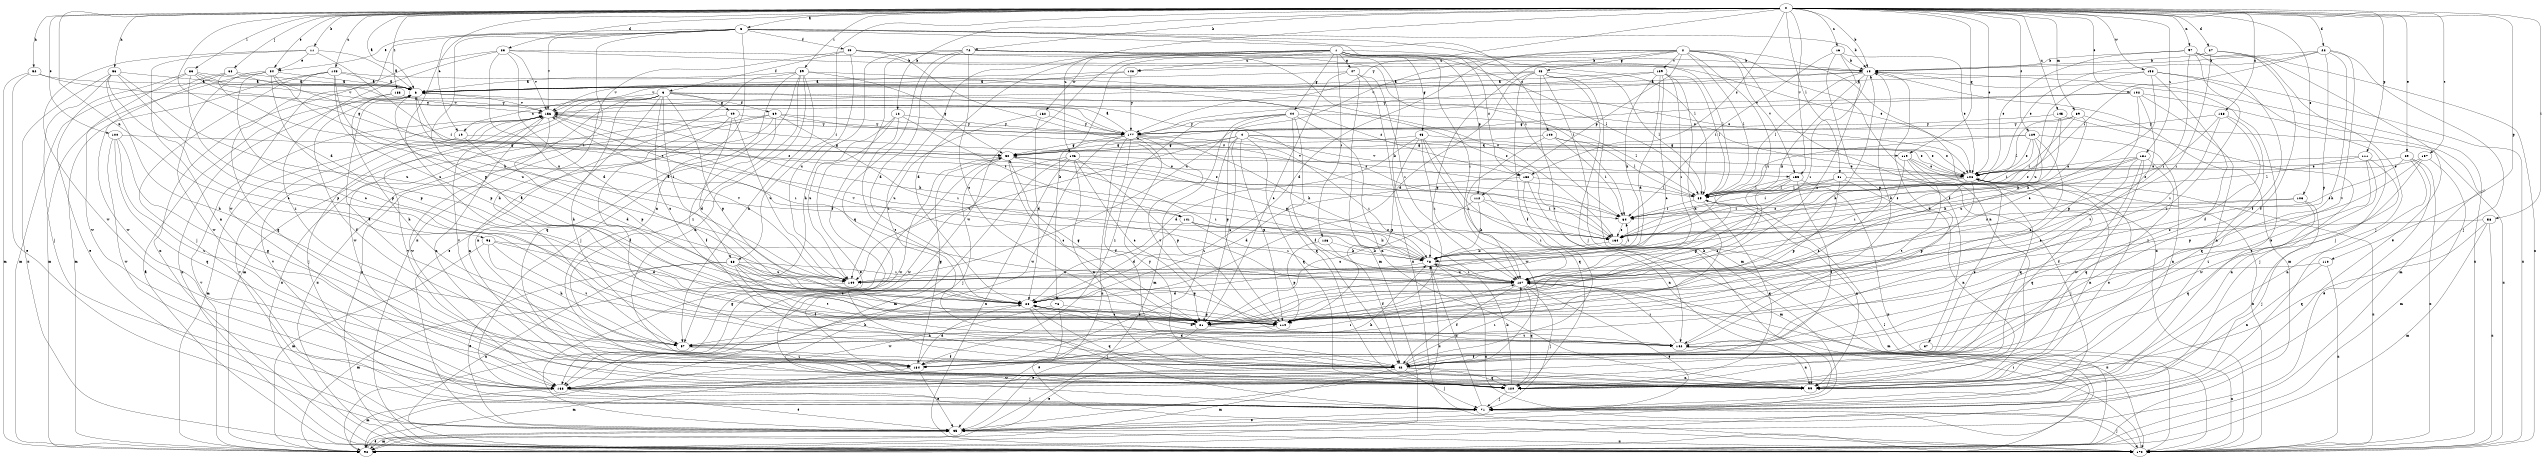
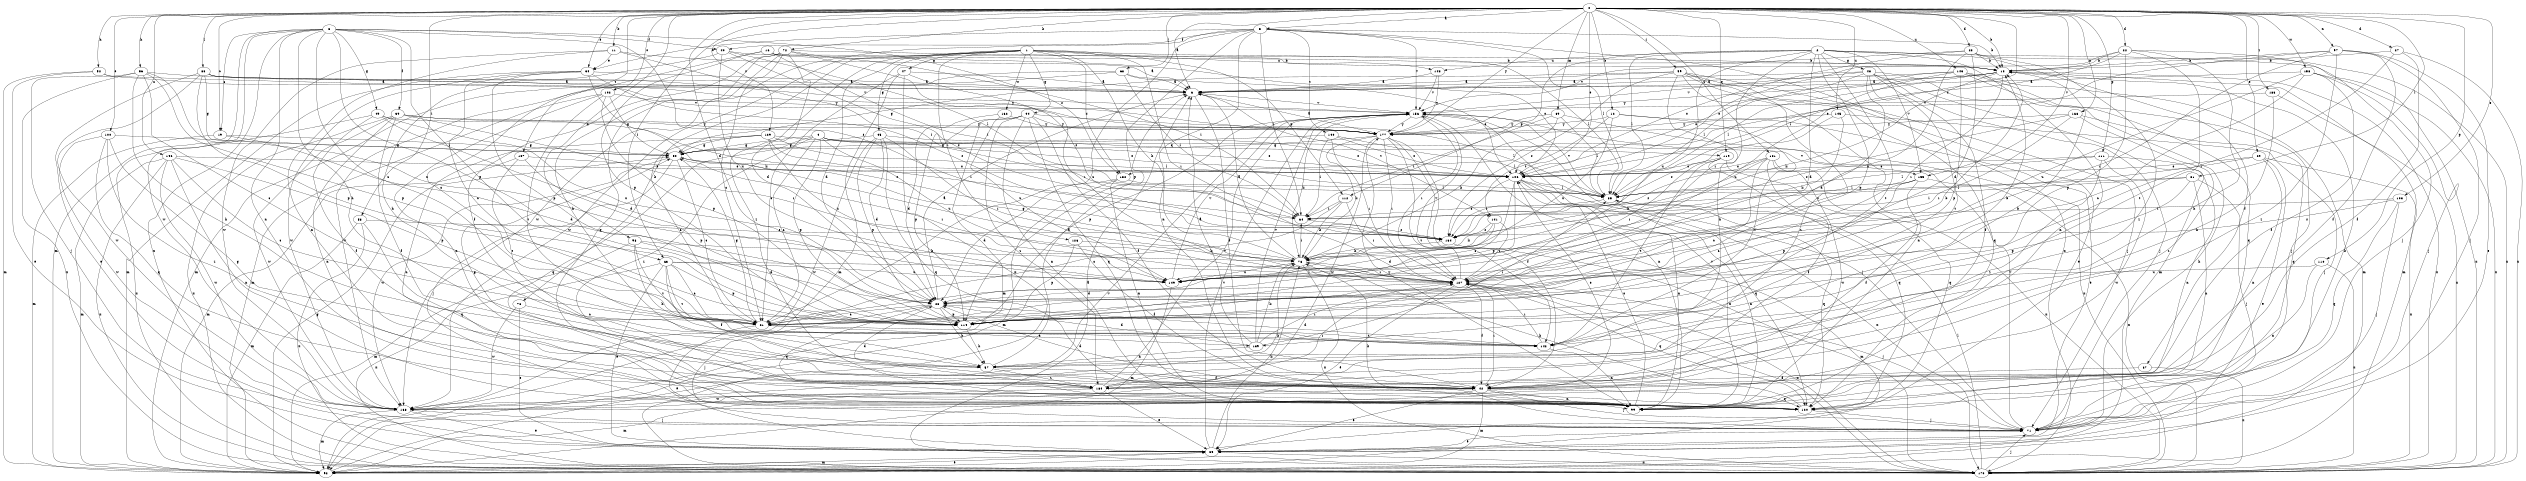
edge "0" -> "16": removed, label "c"
edge "40" -> "3": reversed
edge "139" -> "21": reversed
